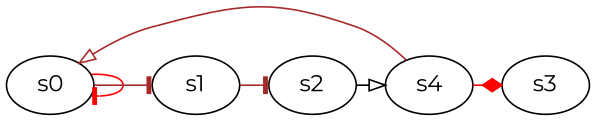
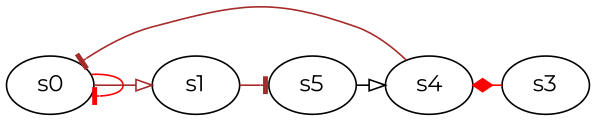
edge "s4" -> "s0": arrowhead onormal -> tee
edge "s0" -> "s1": arrowhead tee -> onormal
node "s2": label "s2" -> "s5"
edge "s4" -> "s3": reversed
